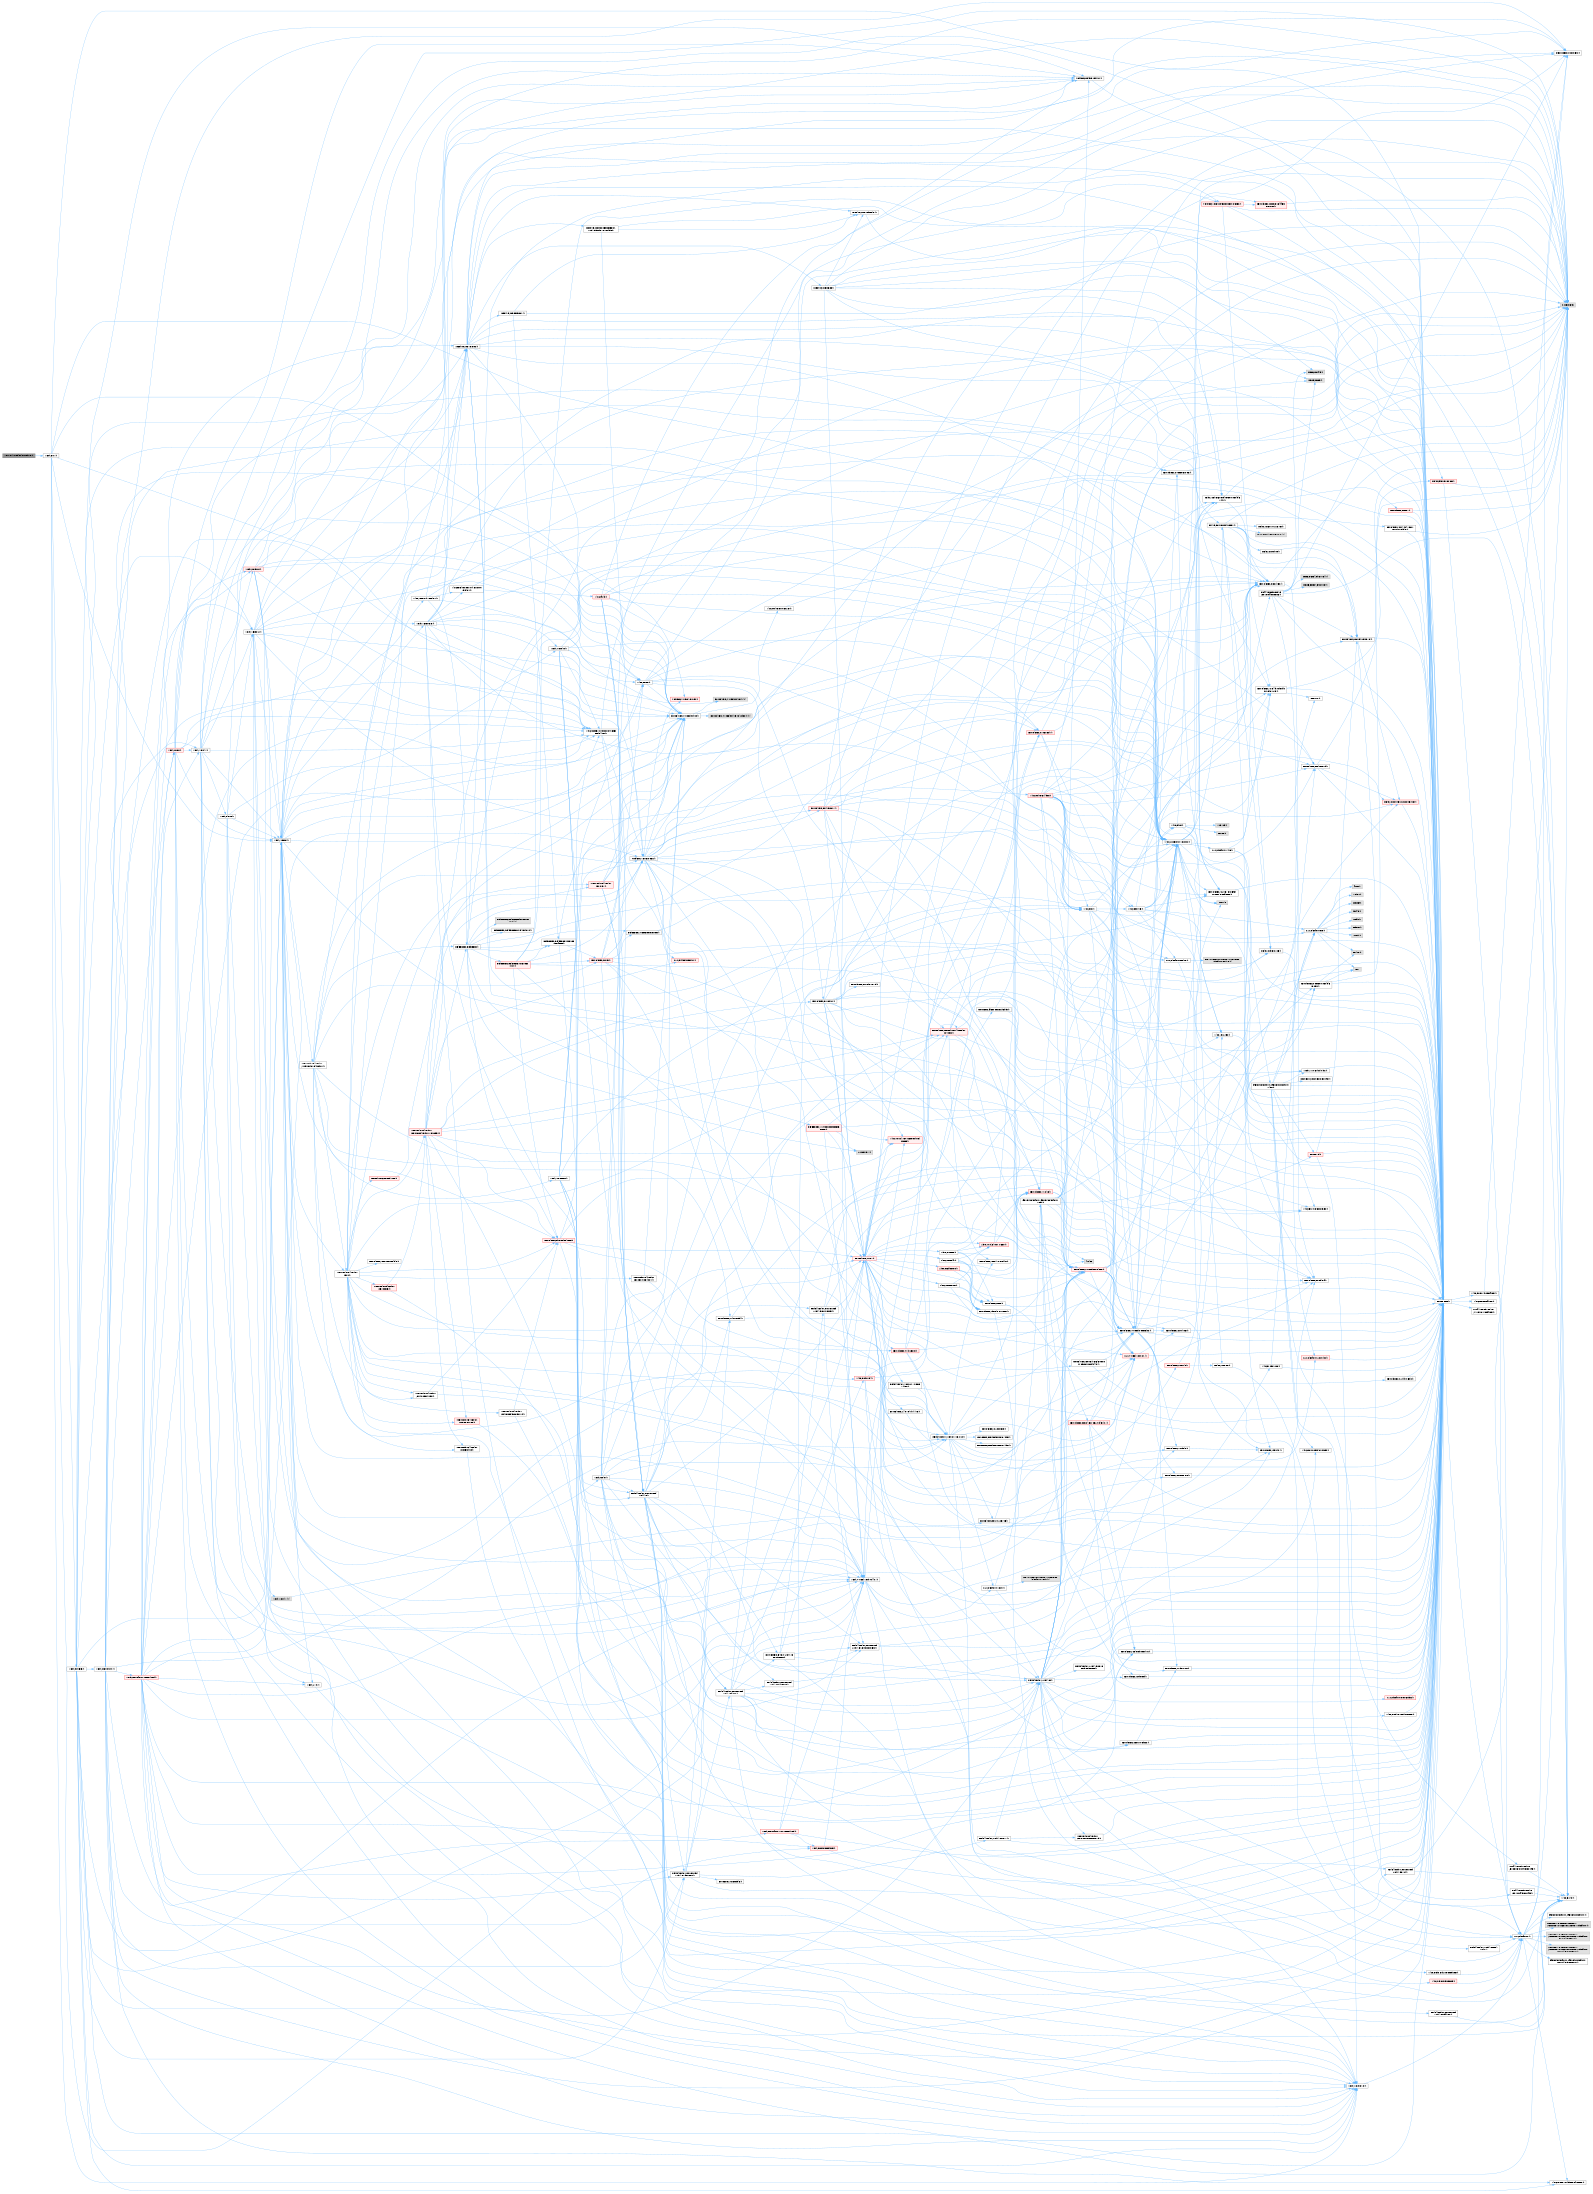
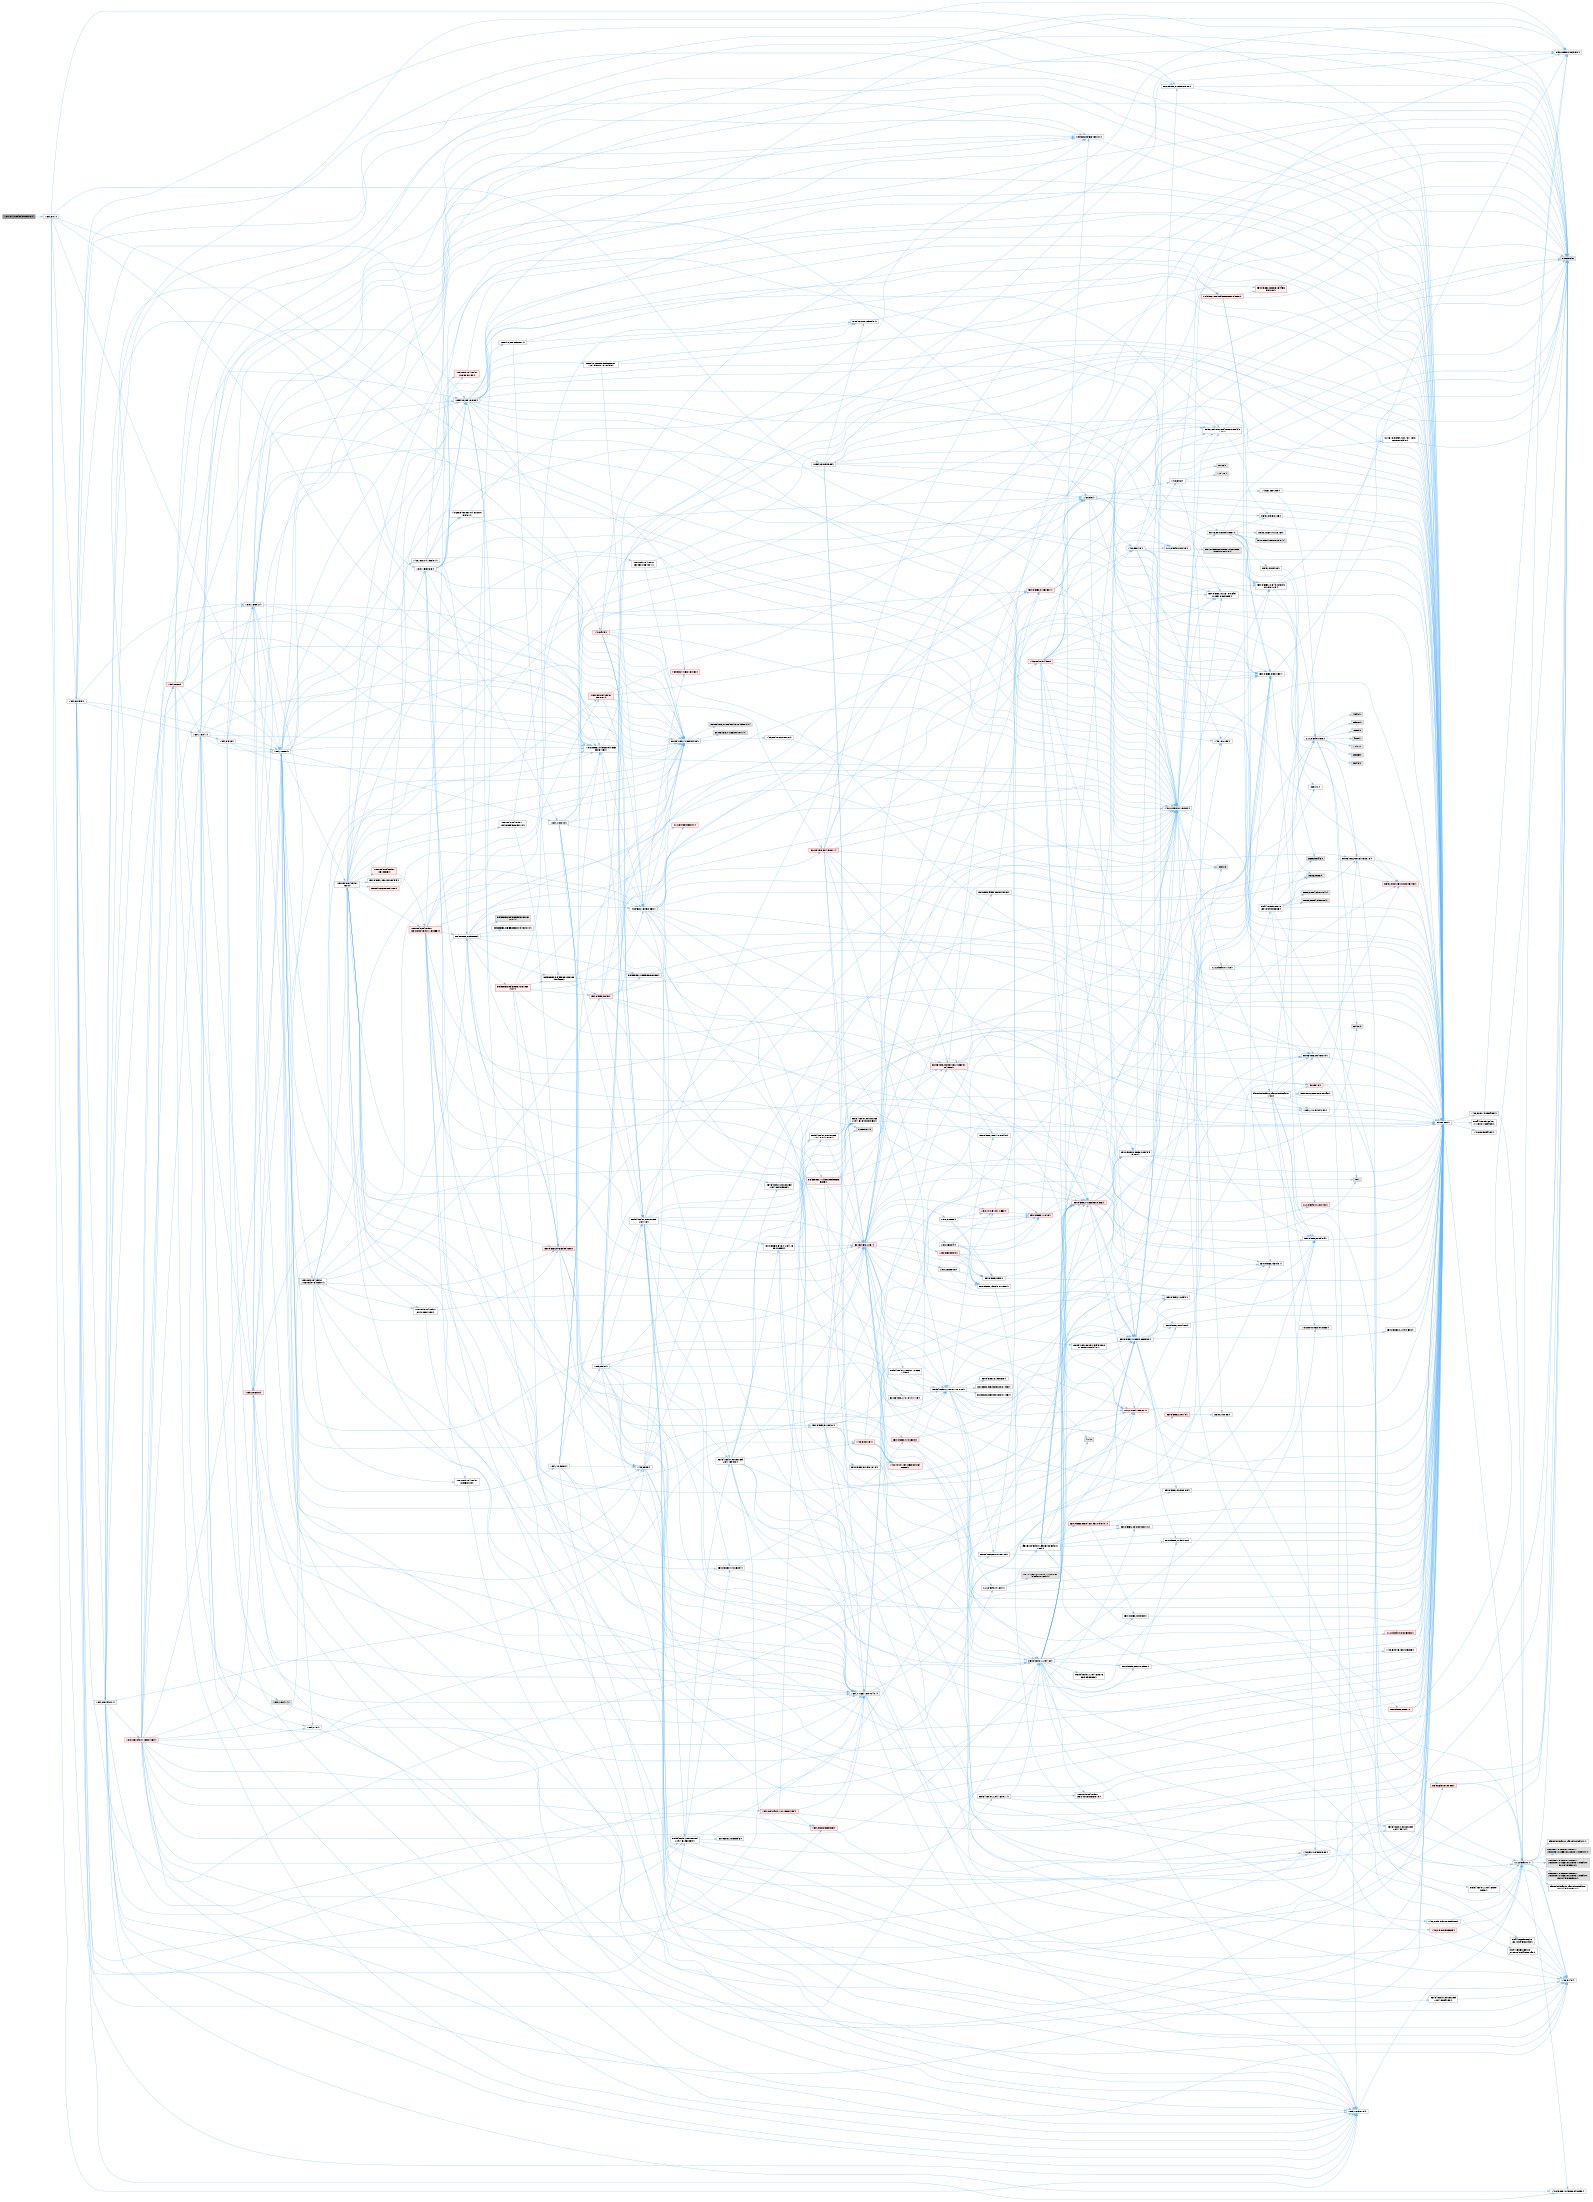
node "Templates/IsTriviallyCopy Constructible.h": label "Templates/IsTriviallyCopy Constructible.h" -> "IsArrayOrRefOf/IsTriviallyCopy Constructible.h"
edge "Math/IntPoint.h" -> "Containers/UnrealString.h.inl": now "Math/IntPoint.h" -> "Containers/UnrealString.h"
edge "GenericPlatform/GenericPlatform Math.h" -> "Containers/ContainersFwd.h": now "GenericPlatform/GenericPlatform Math.h" -> "Containers/StringFwd.h"
edge "Misc/StringBuilder.h" -> "Traits/IsCharType.h": removed
edge "Serialization/Archive.h" -> "CoreFwd.h": added
edge "Delegates/DelegateInstance Interface.h" -> "Templates/IsFloatingPoint.h": now "Delegates/DelegateInstance Interface.h" -> "Templates/TypeCompatible Bytes.h"
